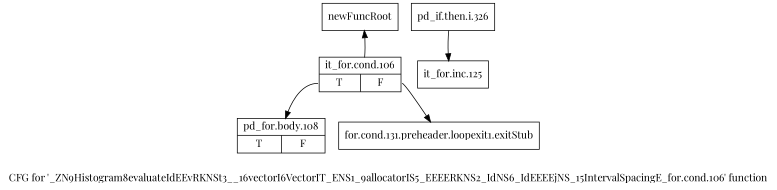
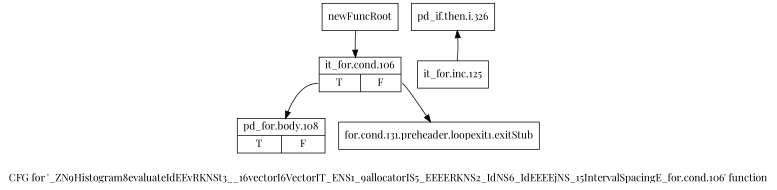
edge "pd_if.then.i.326" -> "it_for.inc.125": reversed
edge "it_for.cond.106" -> "newFuncRoot": reversed
